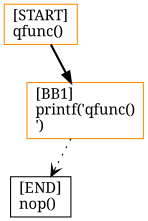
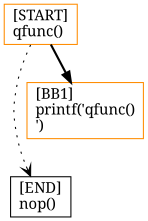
edge "[BB1] printf('qfunc() ')" -> "[END] nop()": now "[START] qfunc()" -> "[END] nop()"
